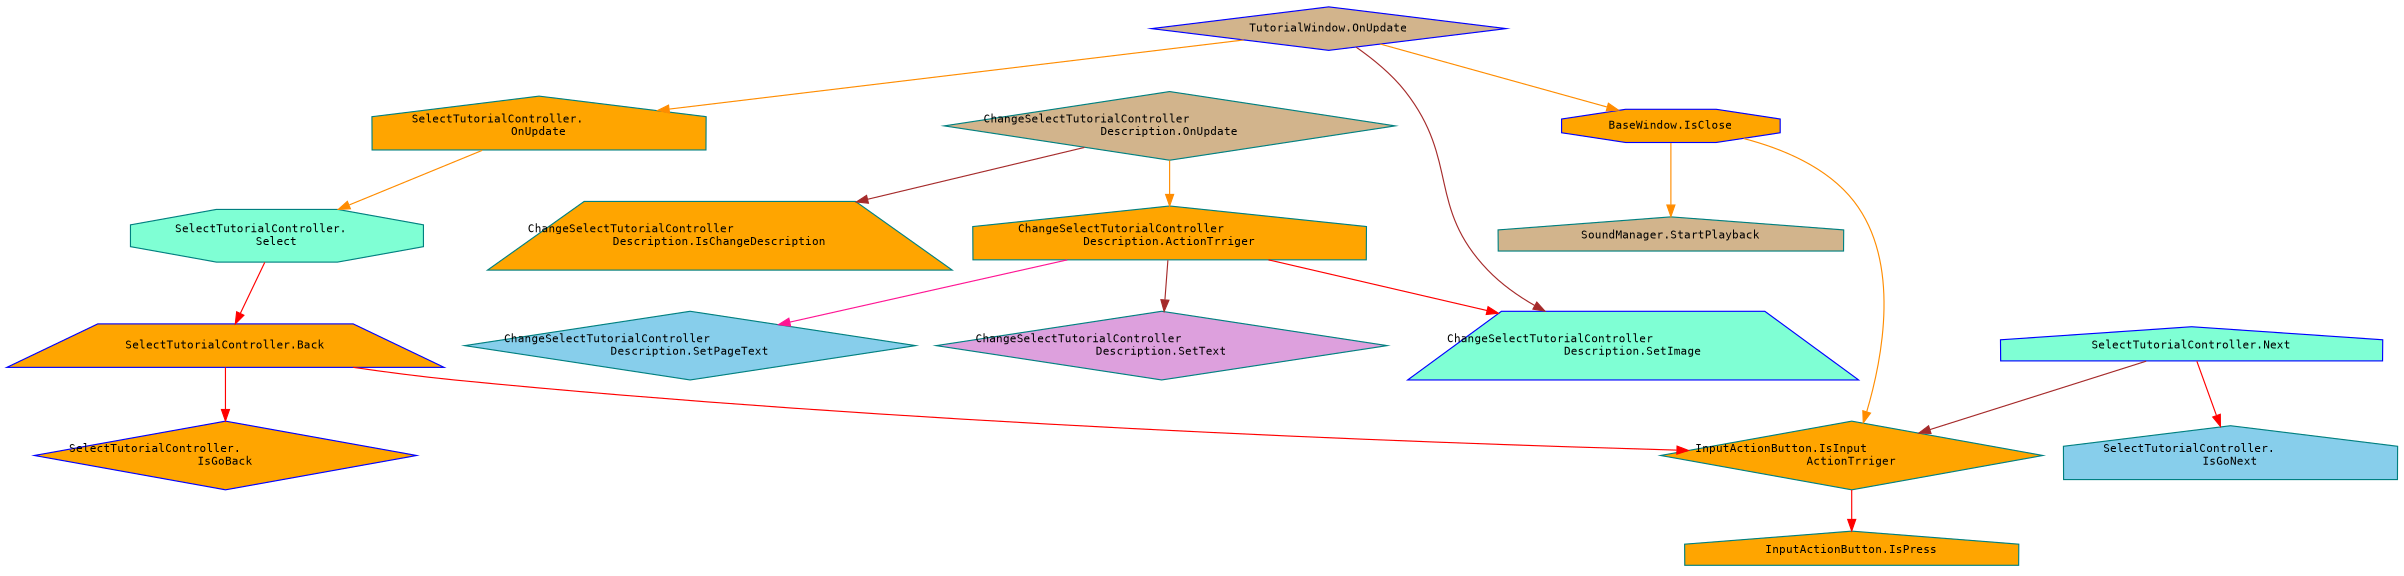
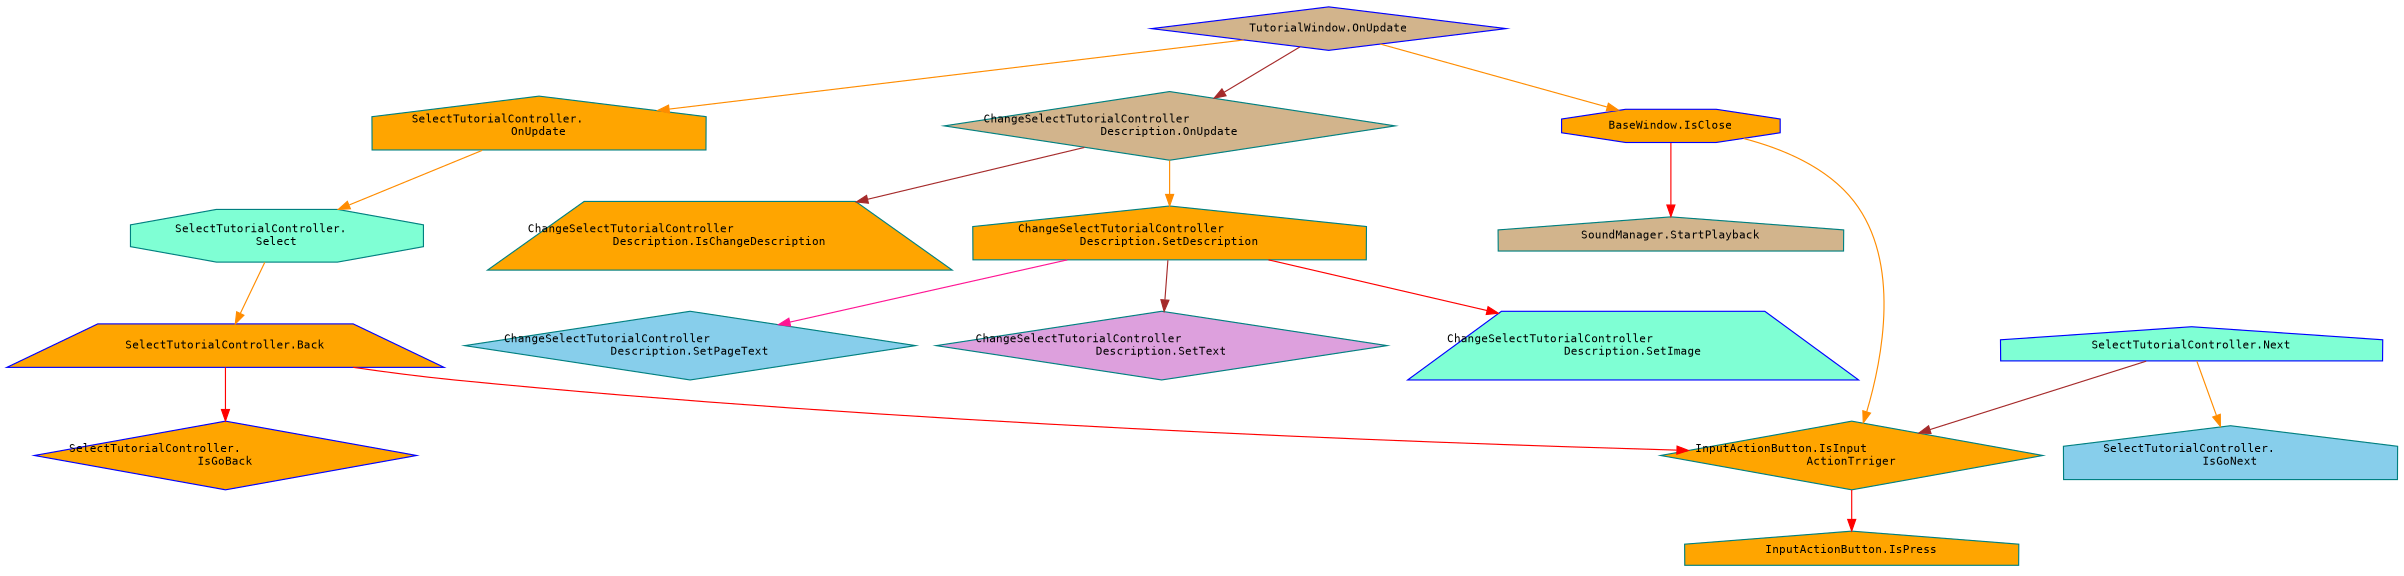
edge "BaseWindow.IsClose" -> "SoundManager.StartPlayback": color darkorange -> red
edge "TutorialWindow.OnUpdate" -> "ChangeSelectTutorialController Description.SetImage": now "TutorialWindow.OnUpdate" -> "ChangeSelectTutorialController Description.OnUpdate"
node "ChangeSelectTutorialController Description.ActionTrriger": label "ChangeSelectTutorialController Description.ActionTrriger" -> "ChangeSelectTutorialController Description.SetDescription"
edge "SelectTutorialController. Select" -> "SelectTutorialController.Back": color red -> darkorange
edge "SelectTutorialController.Next" -> "SelectTutorialController. IsGoNext": color red -> darkorange
